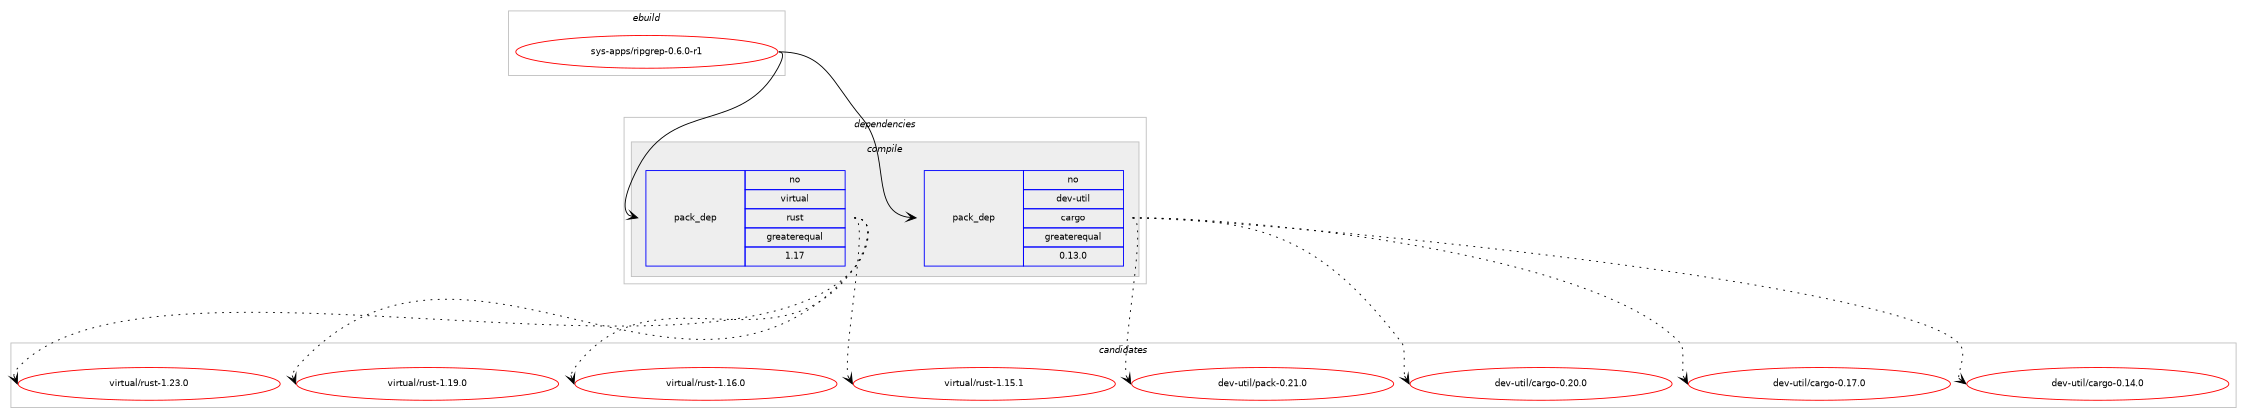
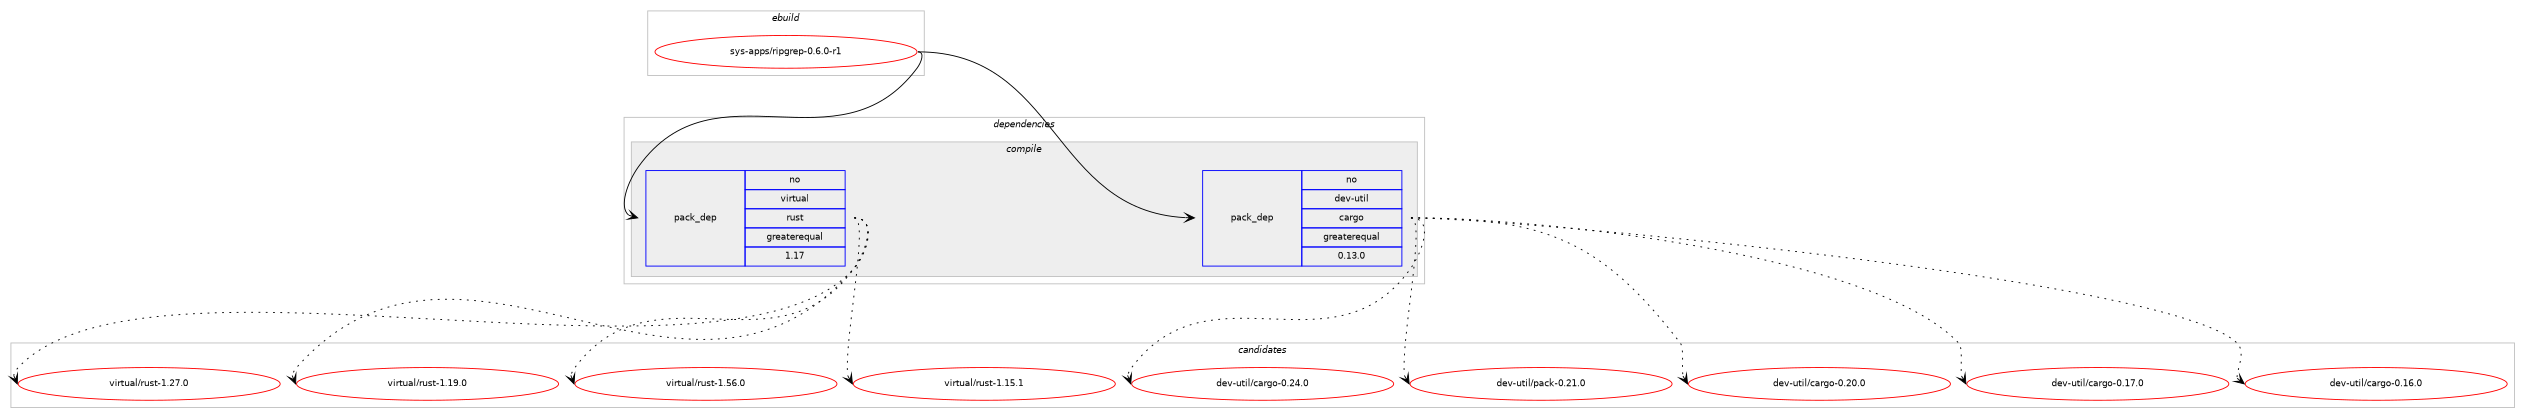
node "virtual/rust-1.23.0": label "virtual/rust-1.23.0" -> "virtual/rust-1.27.0"
node "virtual/rust-1.16.0": label "virtual/rust-1.16.0" -> "virtual/rust-1.56.0"
node "dev-util/cargo-0.24.0": added
node "dev-util/cargo-0.14.0": label "dev-util/cargo-0.14.0" -> "dev-util/cargo-0.16.0"
